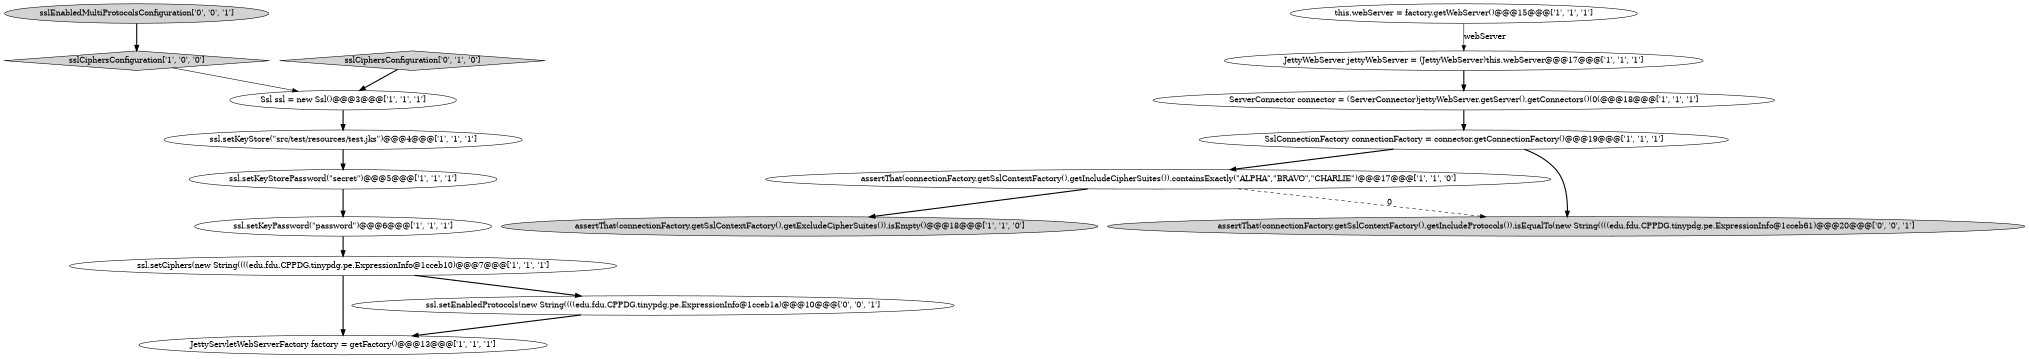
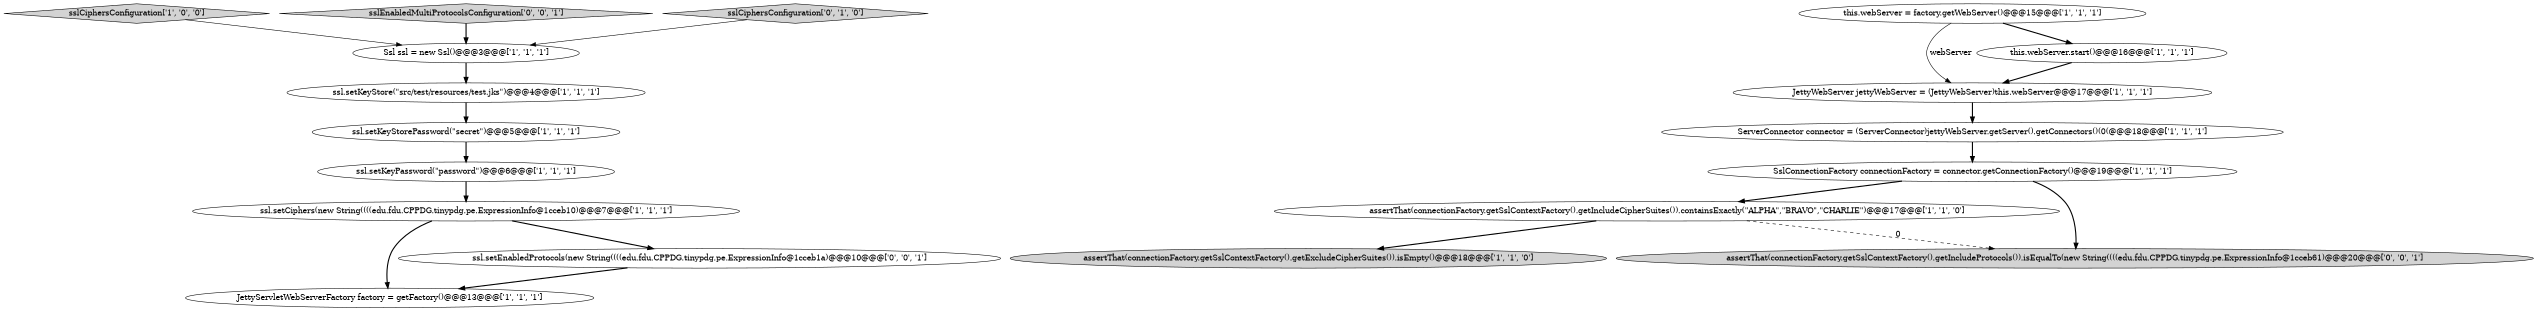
node "sslEnabledMultiProtocolsConfiguration['0', '0', '1']": shape ellipse -> diamond
edge "sslEnabledMultiProtocolsConfiguration['0', '0', '1']" -> "sslCiphersConfiguration['1', '0', '0']": now "sslEnabledMultiProtocolsConfiguration['0', '0', '1']" -> "Ssl ssl = new Ssl()@@@3@@@['1', '1', '1']"
node "this.webServer.start()@@@16@@@['1', '1', '1']": added
edge "sslCiphersConfiguration['0', '1', '0']" -> "Ssl ssl = new Ssl()@@@3@@@['1', '1', '1']": style bold -> solid
